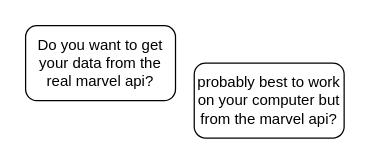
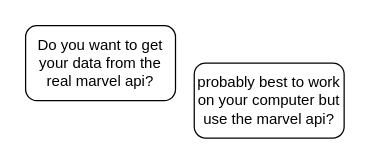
node "probably best to work on your computer but from the marvel api?": label "probably best to work on your computer but from the marvel api?" -> "probably best to work on your computer but use the marvel api?"
